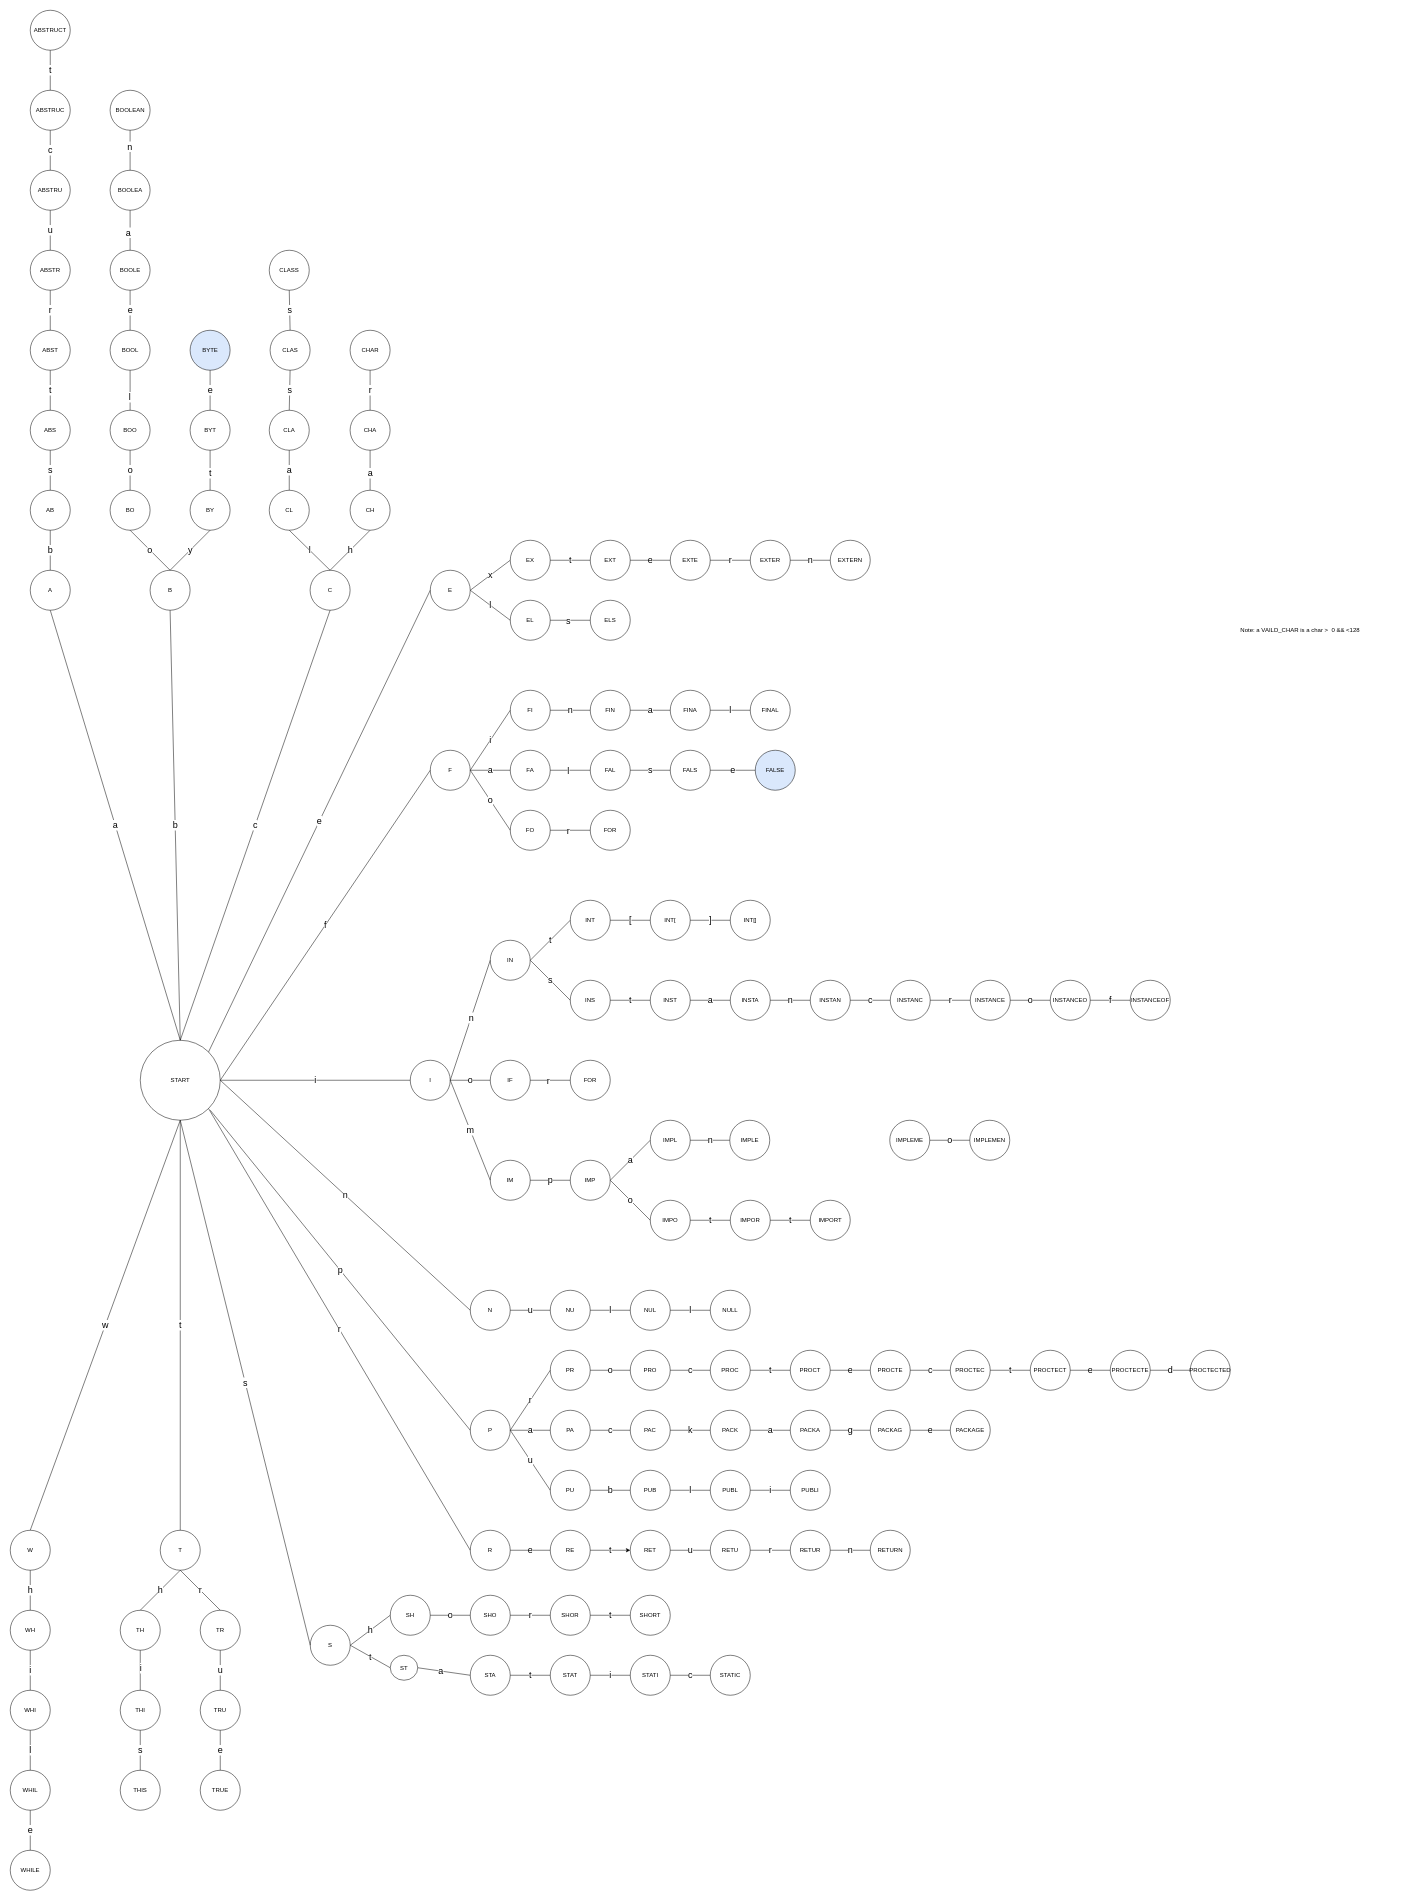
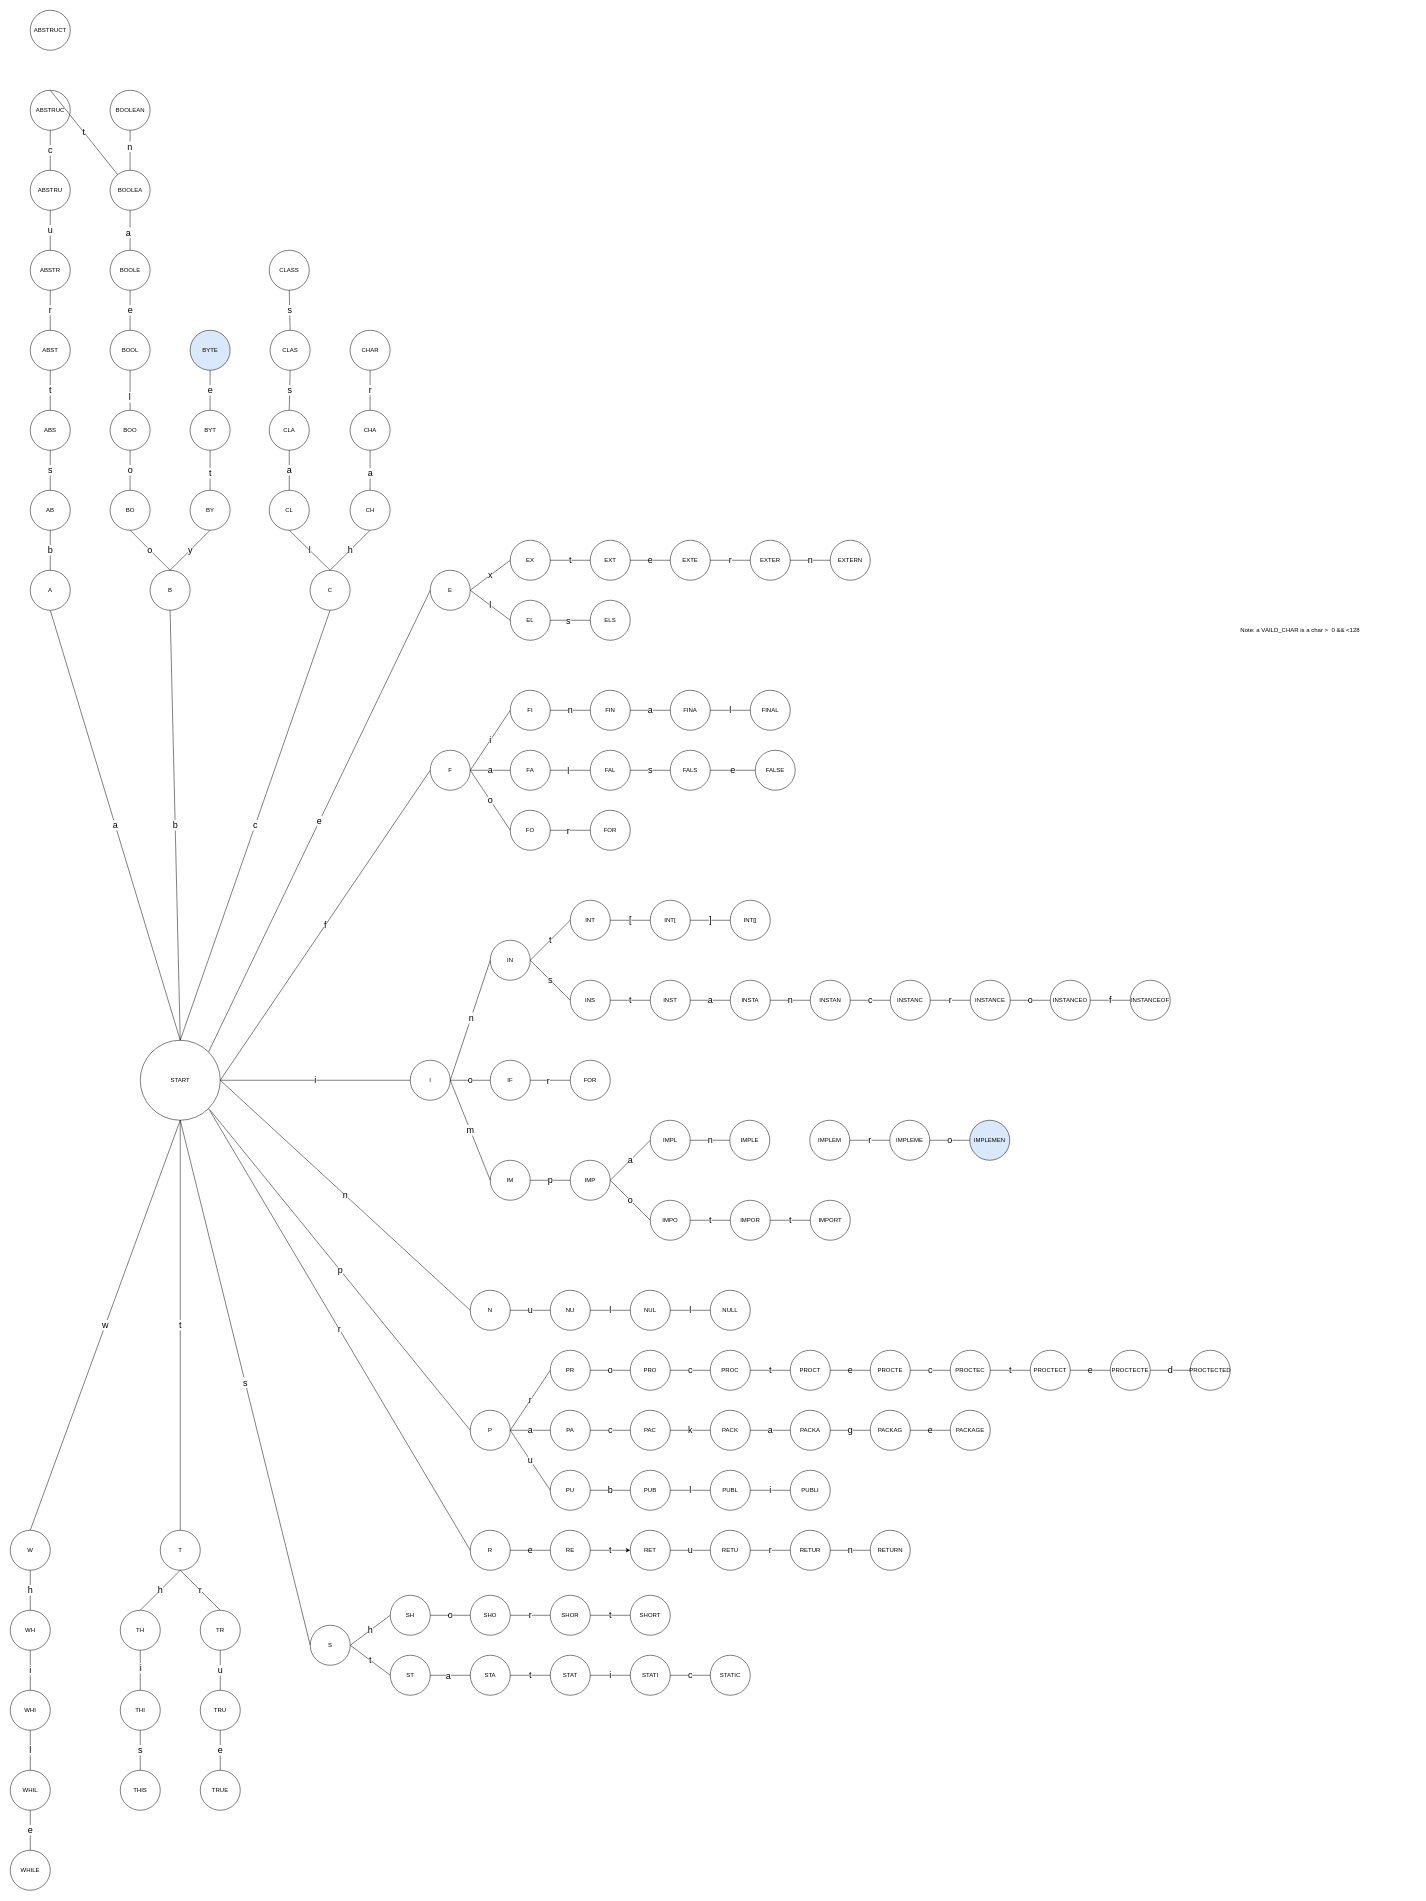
edge "ABSTRUCT" -- "ABSTRUC": now "BOOLEA" -- "ABSTRUC"
node "FALSE": fillcolor #dae8fc -> #ffffff
node "IMPLEM": added
edge "IMPLEM" -- "IMPLEME": added, label "r"
node "IMPLEMEN": fillcolor #ffffff -> #dae8fc
node "ST": size 28x25 -> 40x40
